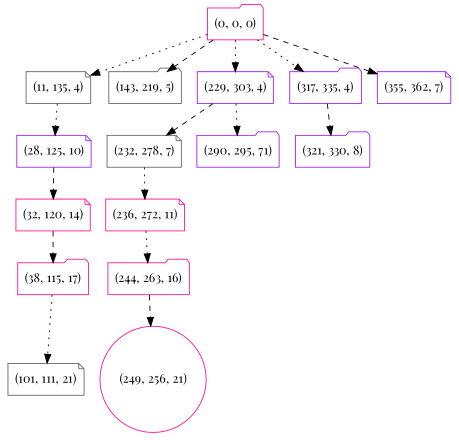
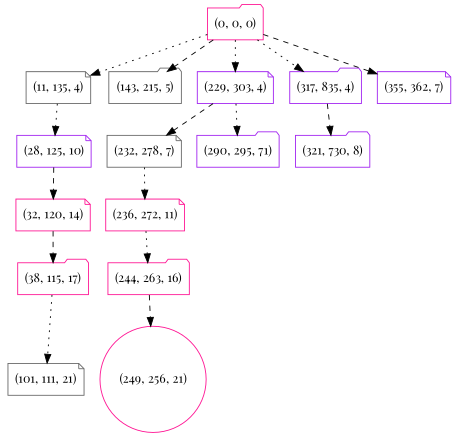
node "(143, 219, 5)": label "(143, 219, 5)" -> "(143, 215, 5)"
node "(317, 335, 4)": label "(317, 335, 4)" -> "(317, 835, 4)"
node "(321, 330, 8)": label "(321, 330, 8)" -> "(321, 730, 8)"
